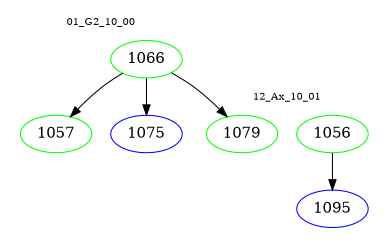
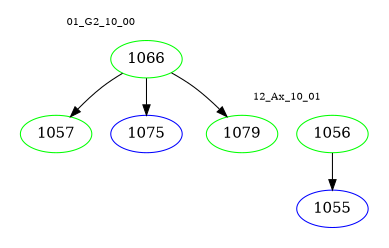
node "1095": label "1095" -> "1055"
